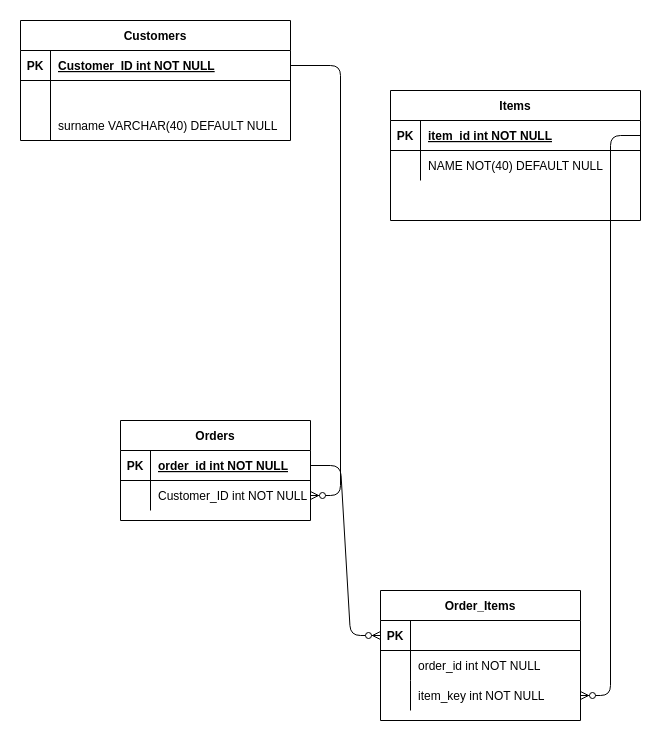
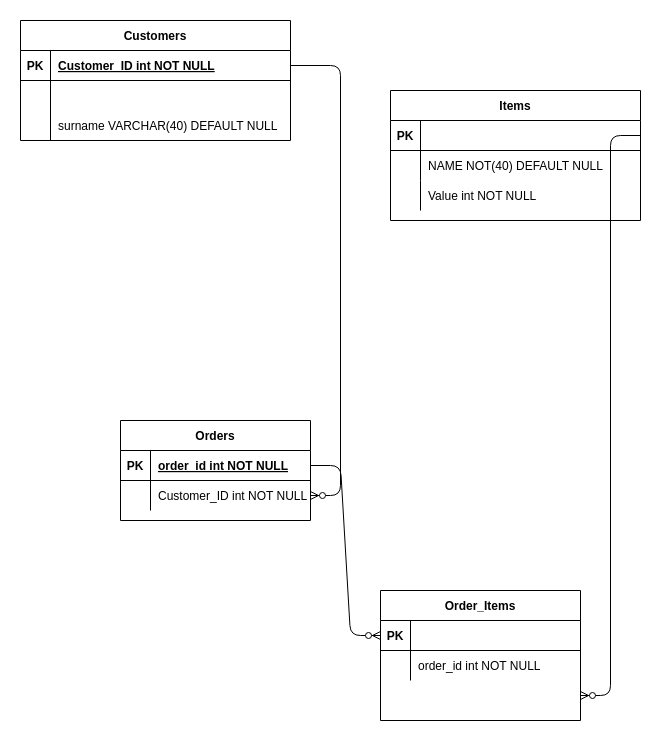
node "item_id int NOT NULL": removed
node "Value int NOT NULL": added
node "item_key int NOT NULL": removed
